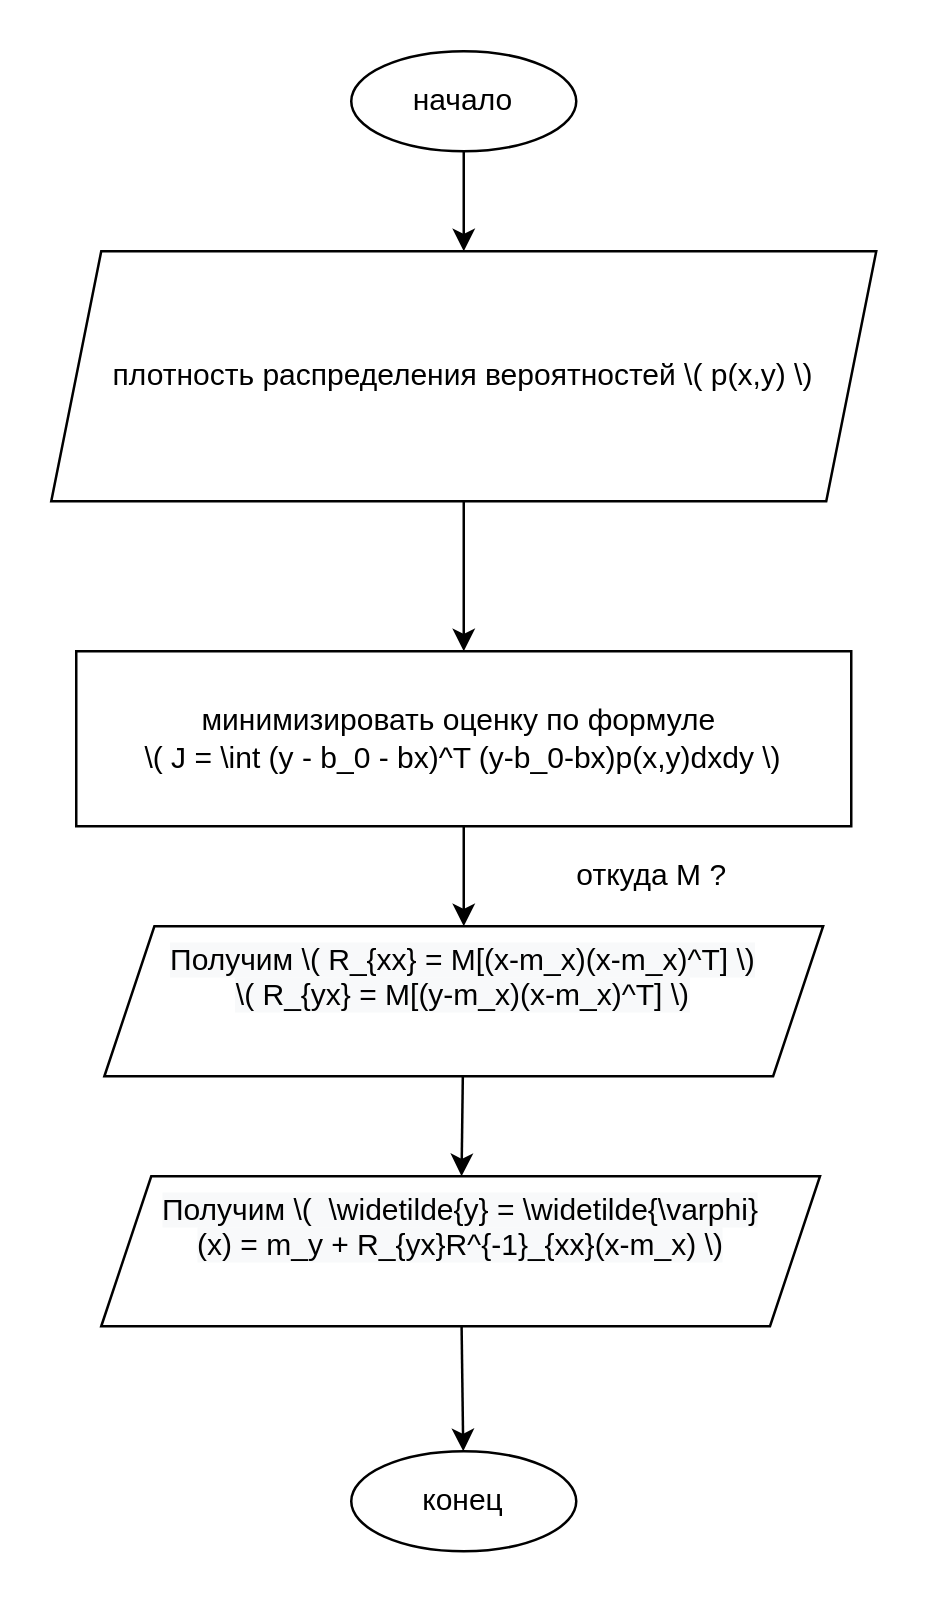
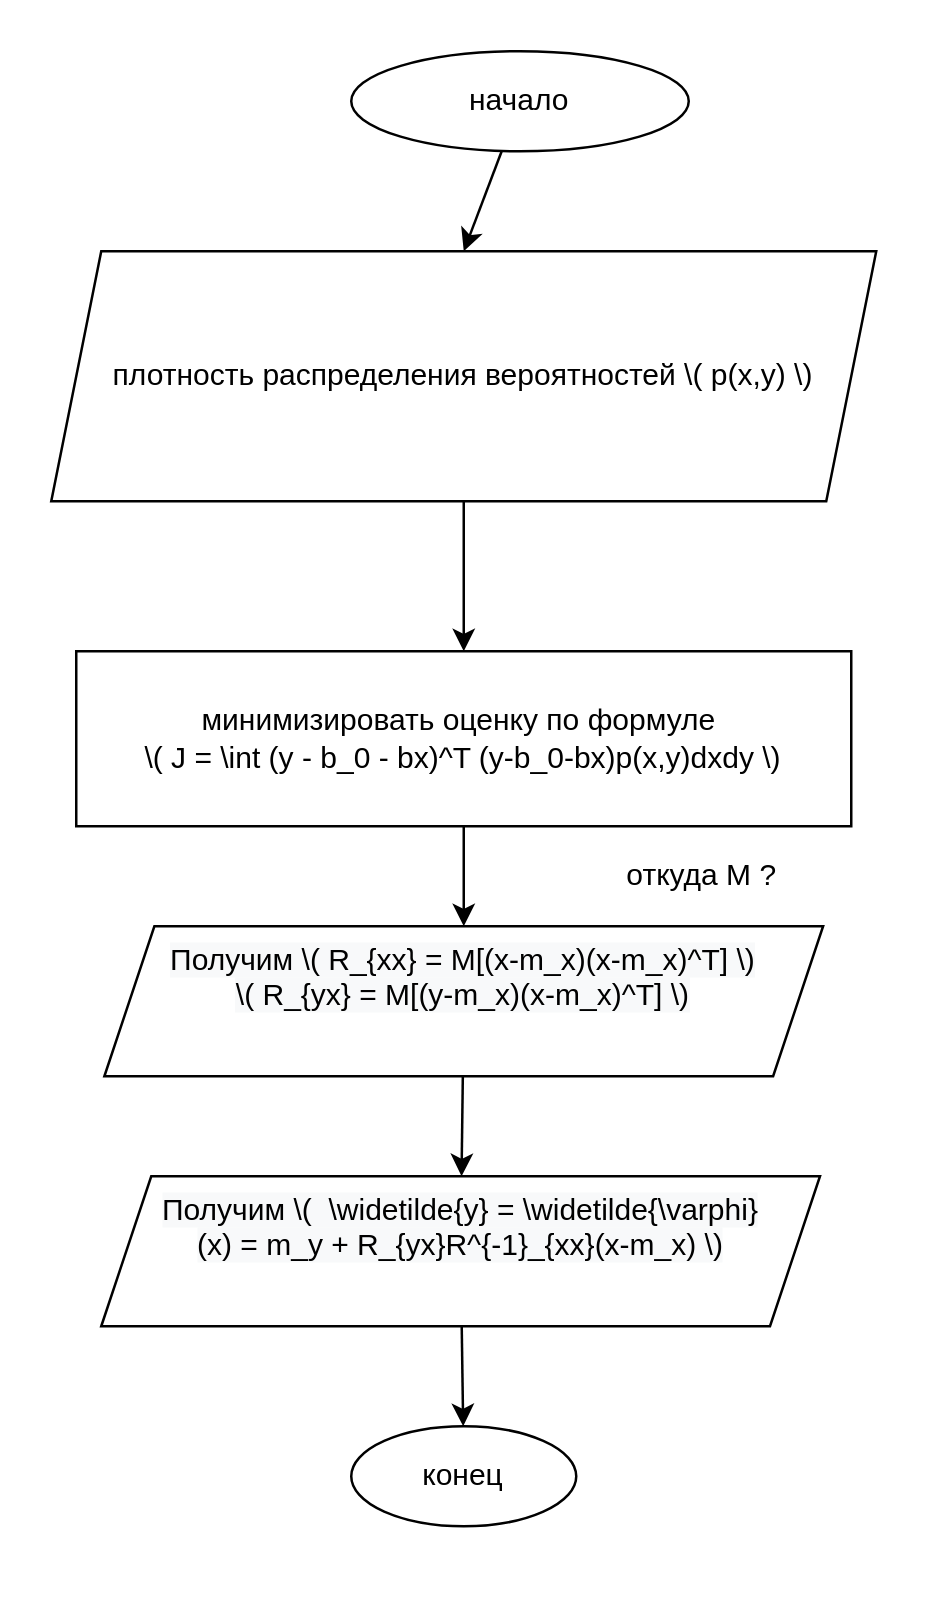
node "начало": size 225x100 -> 338x100
node "откуда M ?": moved (651, 876) -> (701, 876)
node "конец": moved (464, 1501) -> (464, 1476)
